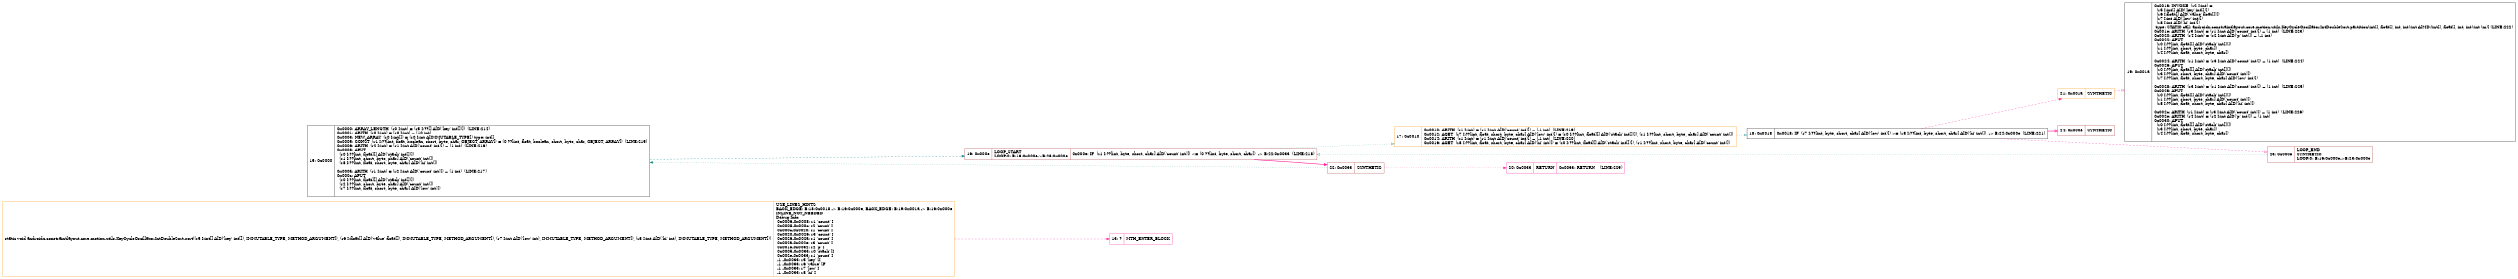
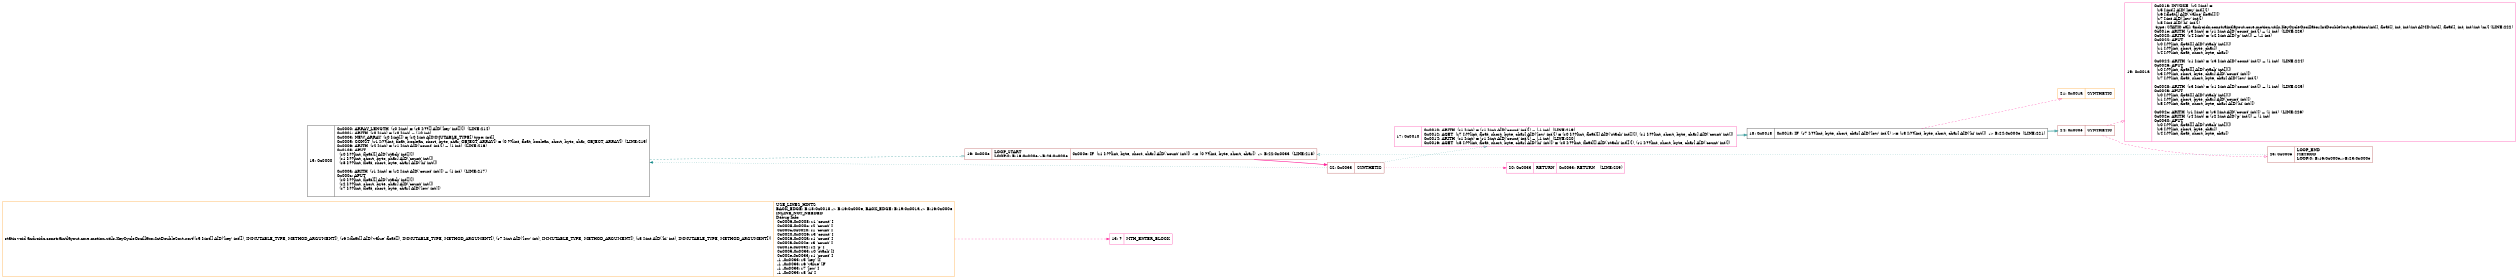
node "19: 0x001a": color black -> deeppink
edge "21: 0x001a" -> "19: 0x001a": now "24: 0x000e" -> "19: 0x001a"
edge "18: 0x0018" -> "21: 0x001a": arrowhead normal -> onormal
edge "18: 0x0018" -> "24: 0x000e": color deeppink -> teal
edge "17: 0x0010" -> "18: 0x0018": style dotted -> bold
node "17: 0x0010": color darkorange -> deeppink
edge "18: 0x0018" -> "23: 0x000e": now "24: 0x000e" -> "23: 0x000e"
edge "16: 0x000e" -> "17: 0x0010": now "22: 0x0033" -> "17: 0x0010"
node "15: 0x0000": text "0x0008: APUT" -> "0x0108: APUT"
node "23: 0x000e": text "SYNTHETIC" -> "METHOD"
edge "15: 0x0000" -> "16: 0x000e": arrowhead normal -> onormal
